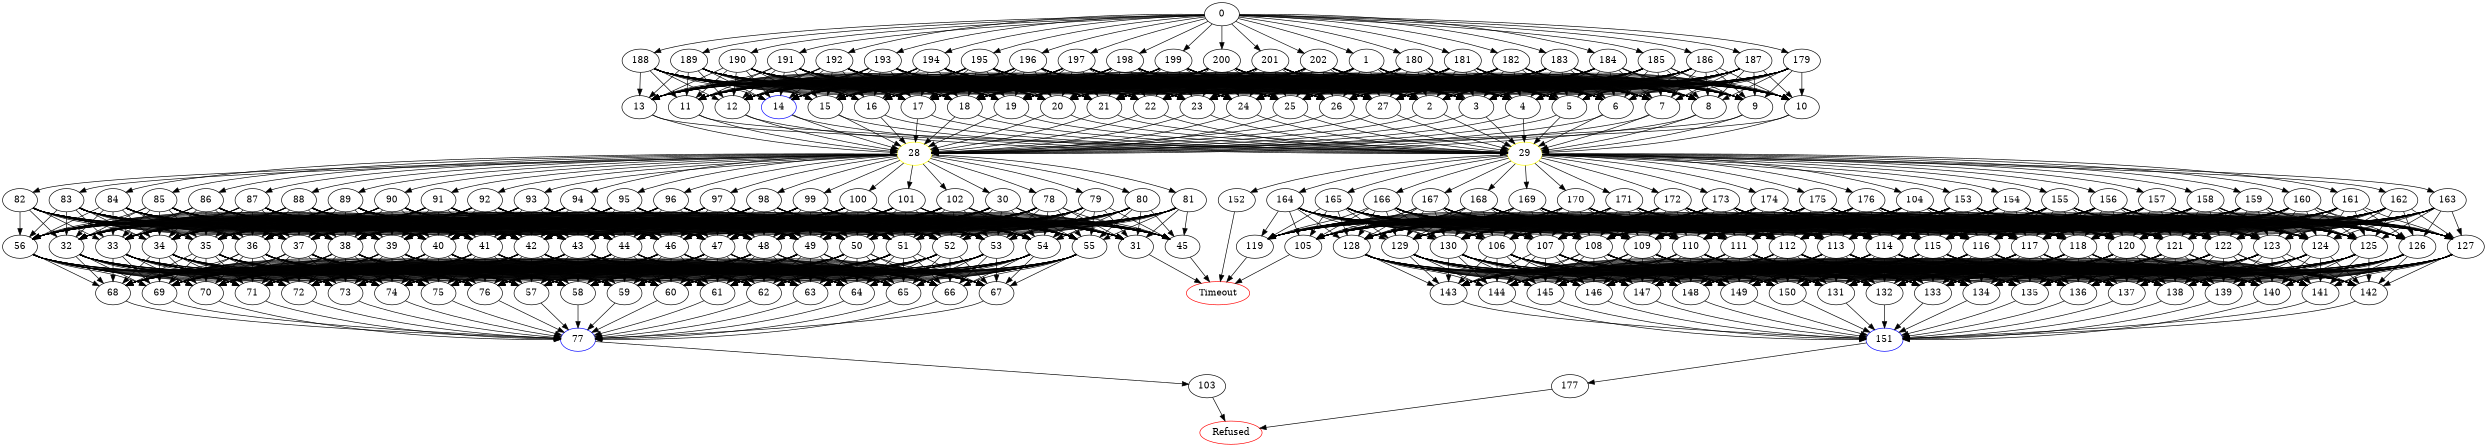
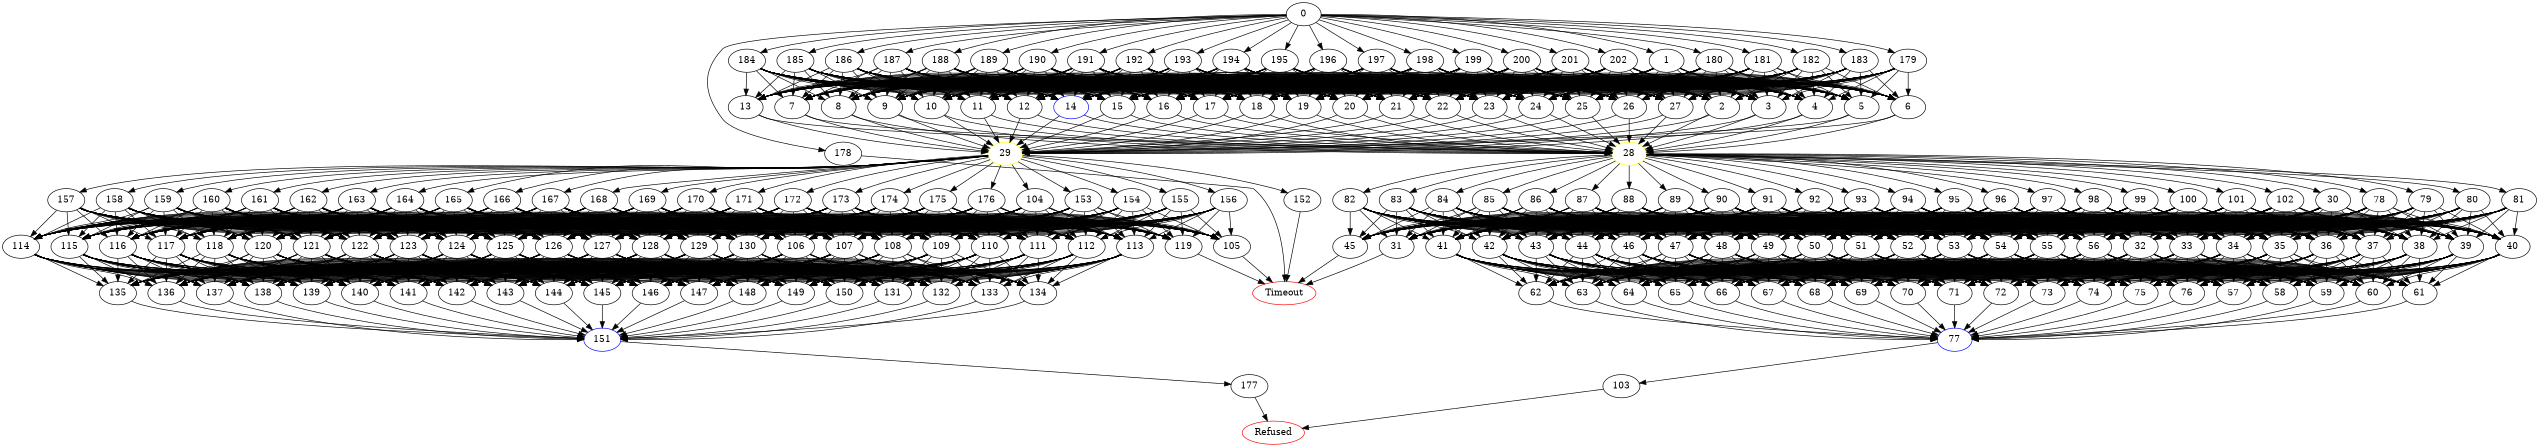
node "178": added
